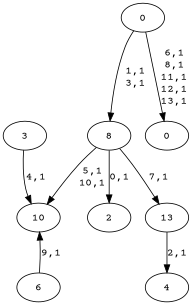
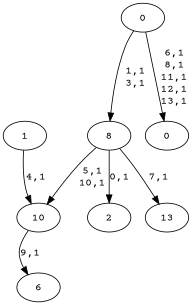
node "3": label "3" -> "1"
edge "6" -> "10": reversed
node "4": removed
